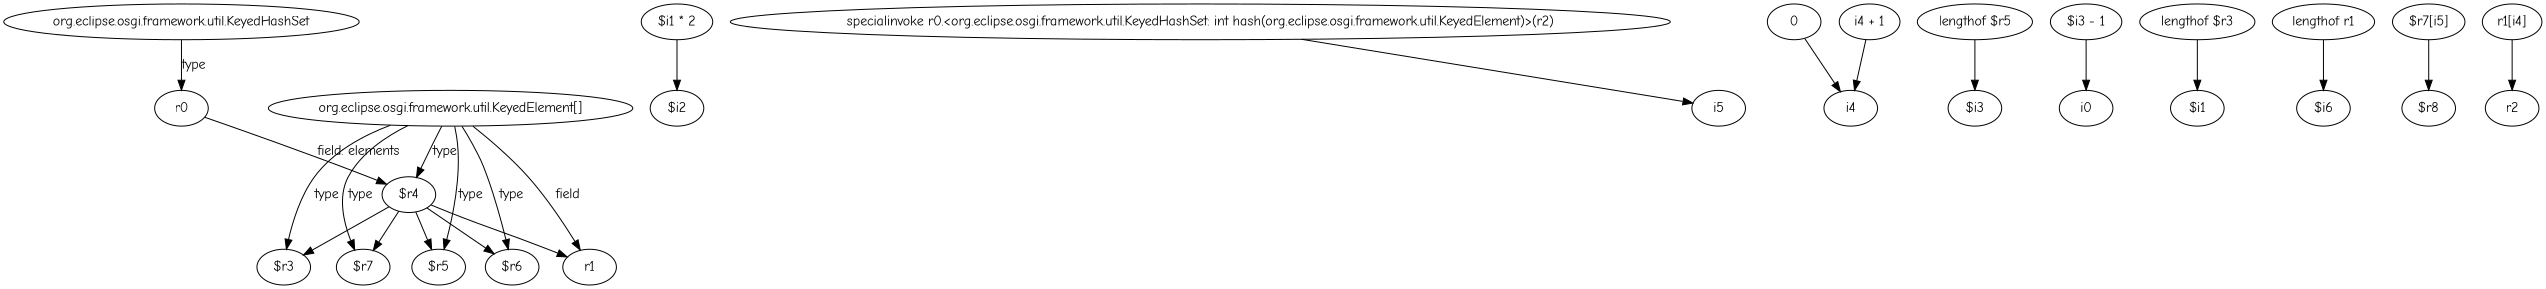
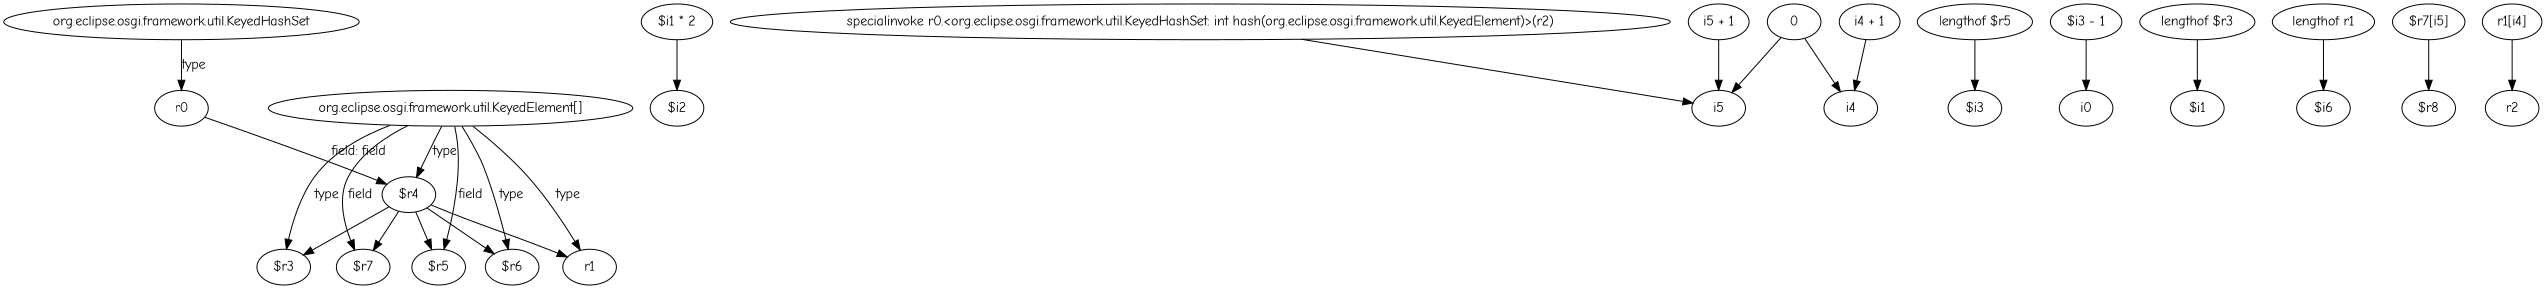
node "i5 + 1": added
edge "0" -> "i5": added
edge "r0" -> "$r4": label "field: elements" -> "field: field"
edge "org.eclipse.osgi.framework.util.KeyedElement[]" -> "$r7": label "type" -> "field"
edge "org.eclipse.osgi.framework.util.KeyedElement[]" -> "$r5": label "type" -> "field"
edge "org.eclipse.osgi.framework.util.KeyedElement[]" -> "r1": label "field" -> "type"
